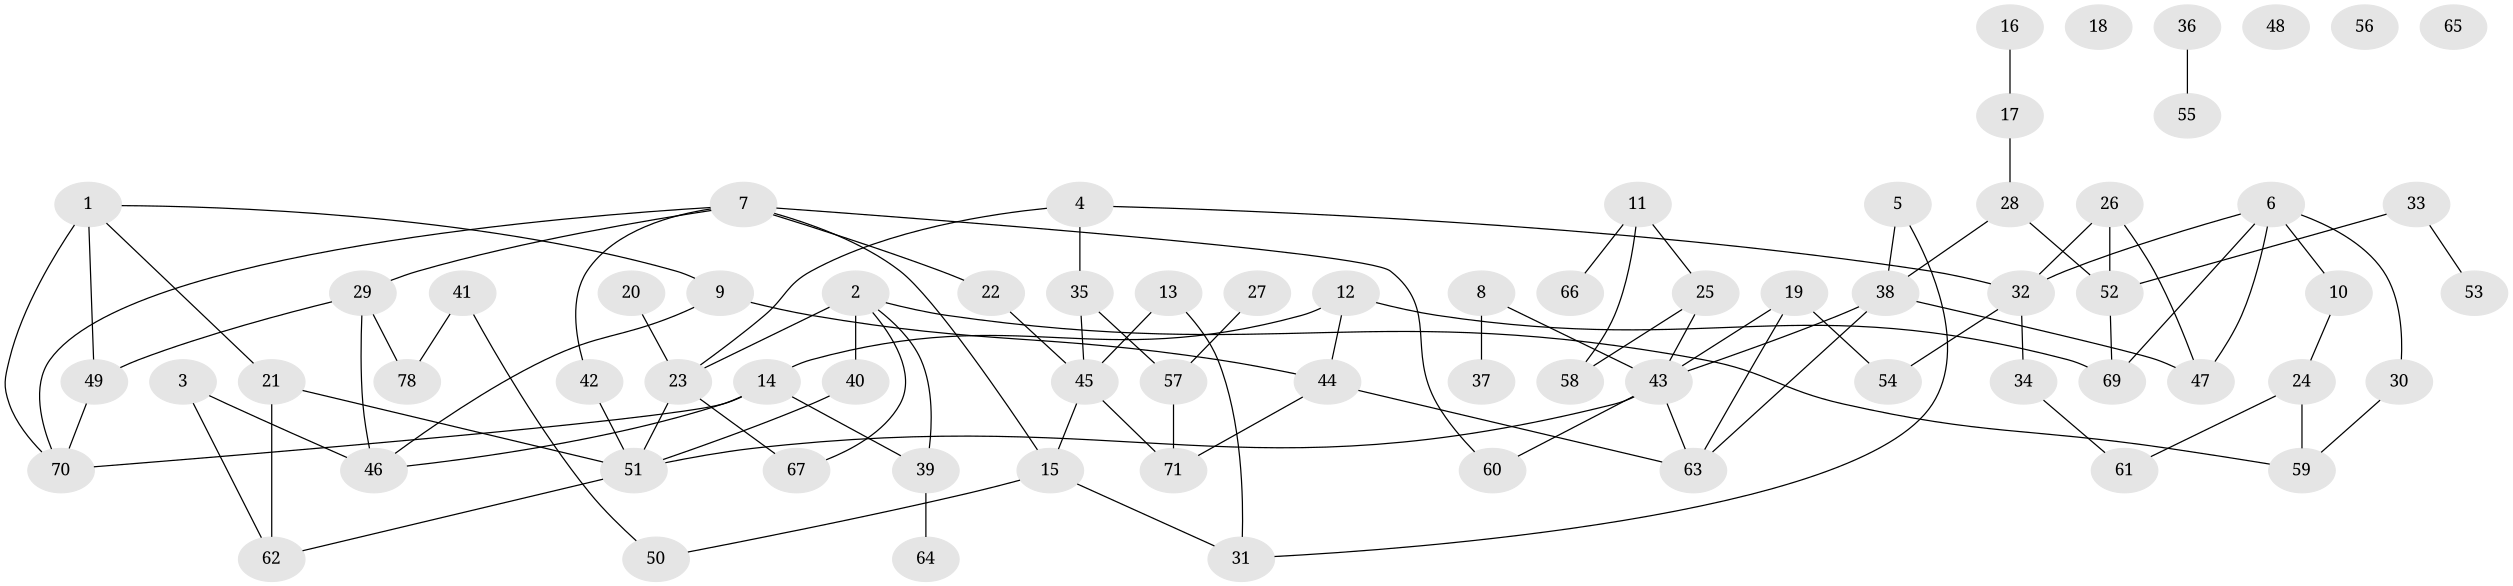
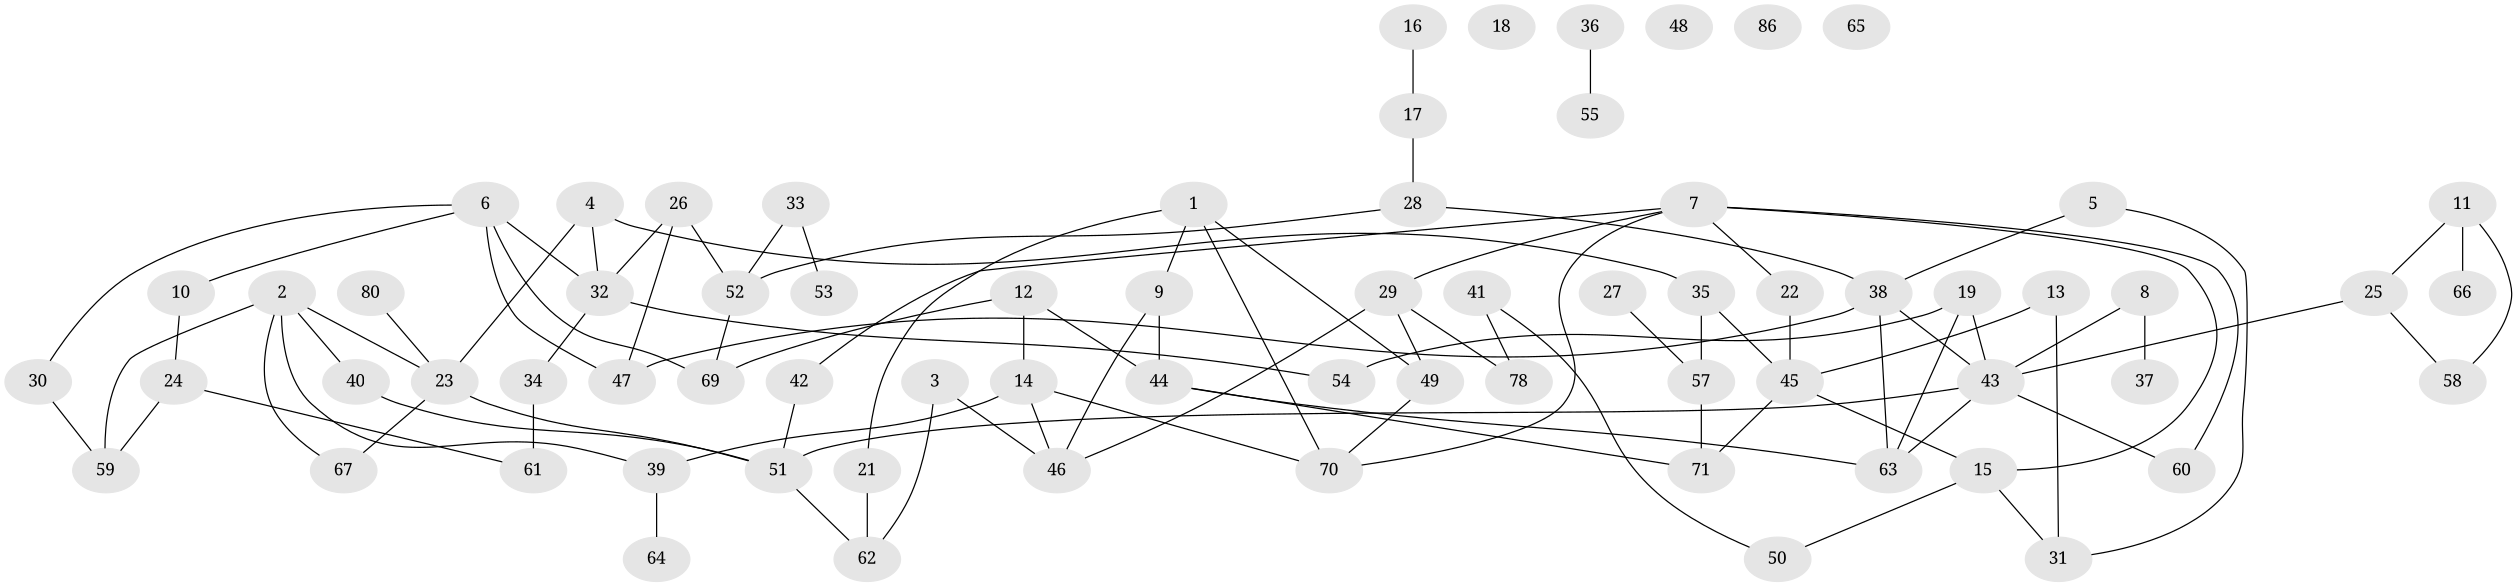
node "56": label "56" -> "86"
node "20": label "20" -> "80"
edge "21" -- "51": removed
